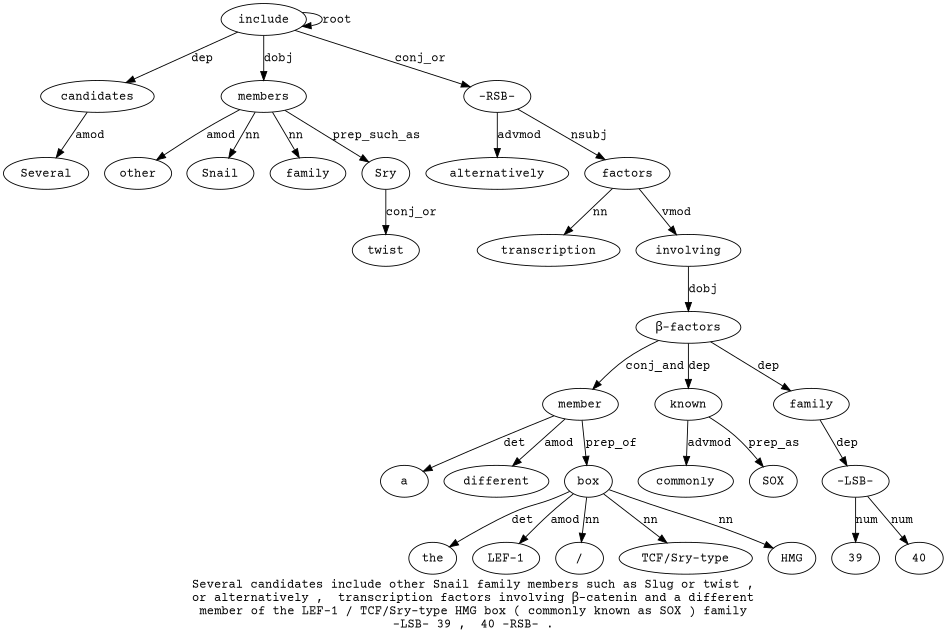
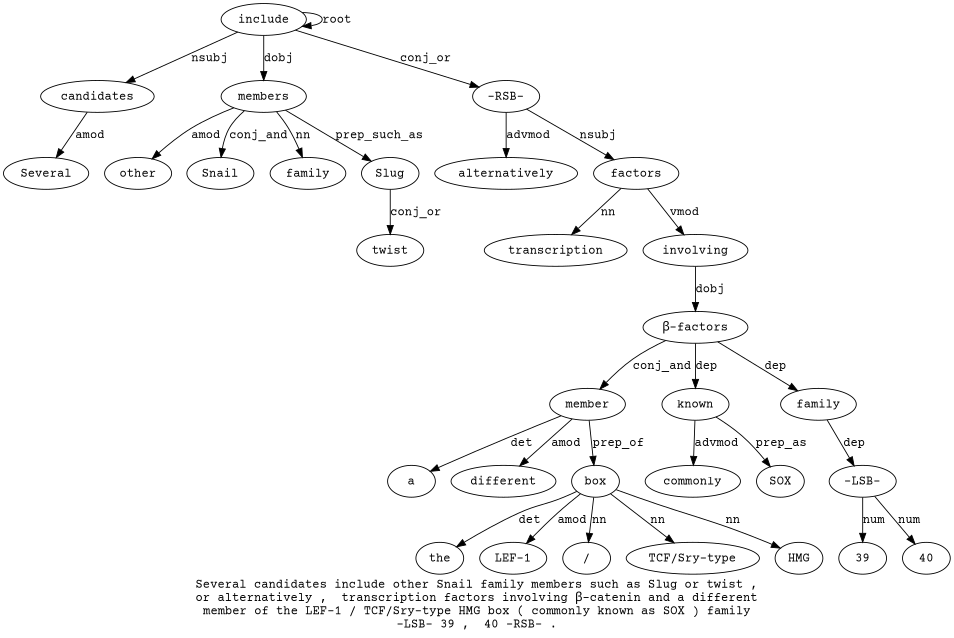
edge "include" -> "candidates": label "dep" -> "nsubj"
edge "members" -> "Snail": label "nn" -> "conj_and"
node "Sry": label "Sry" -> "Slug"
